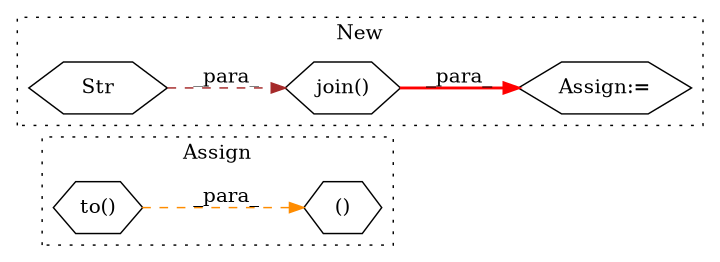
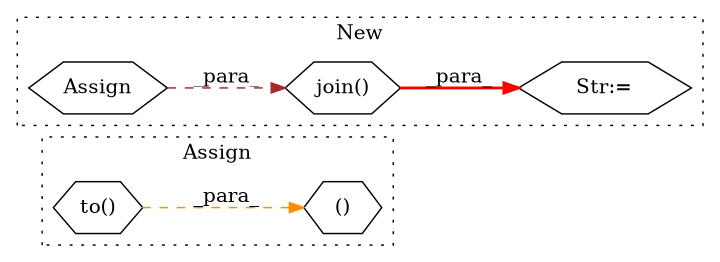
node "Str": label "Str" -> "Assign"
node "Assign:=": label "Assign:=" -> "Str:="
